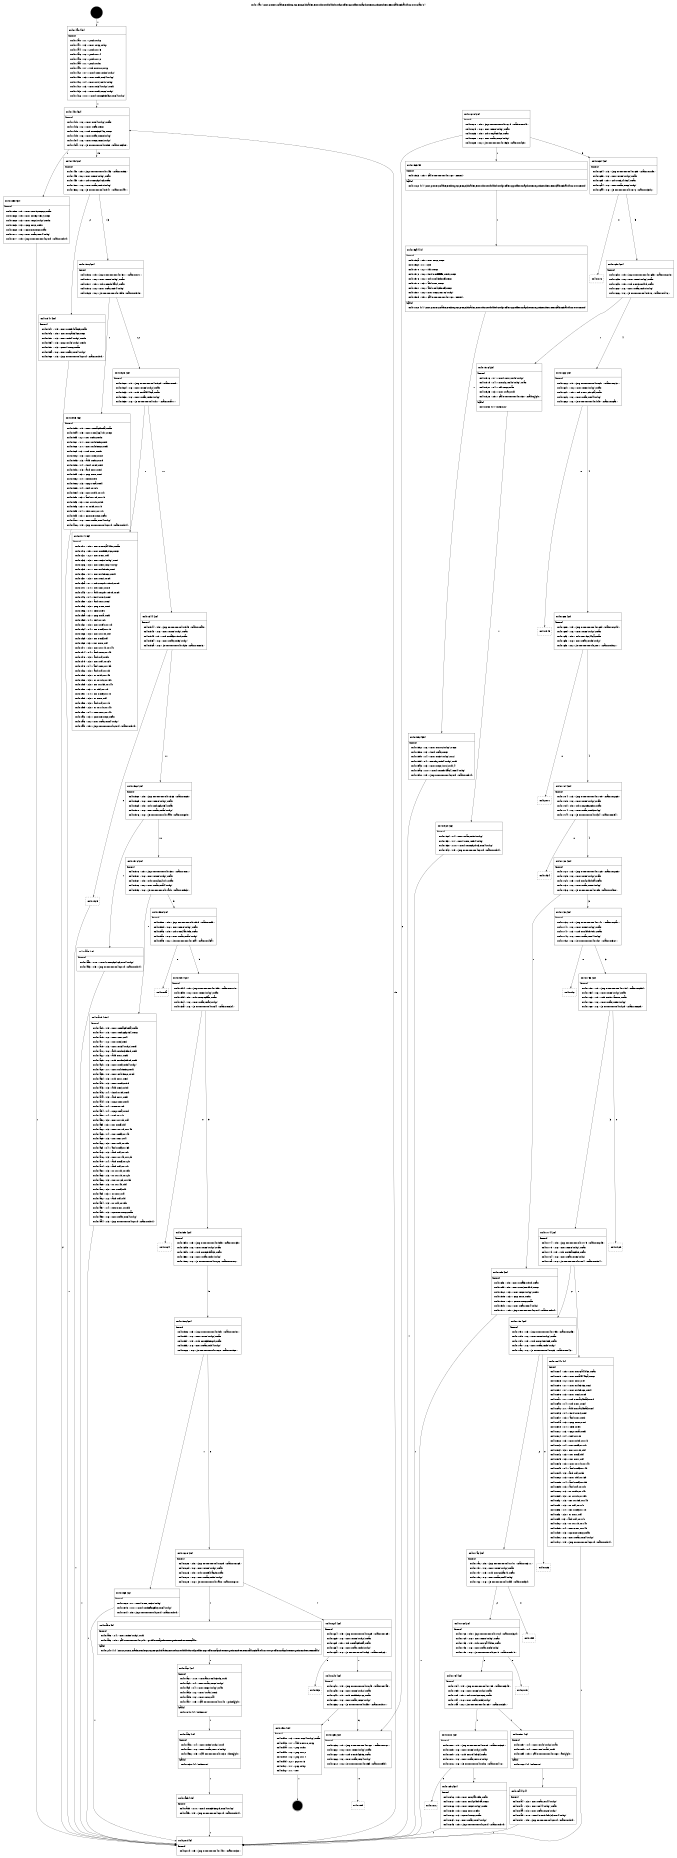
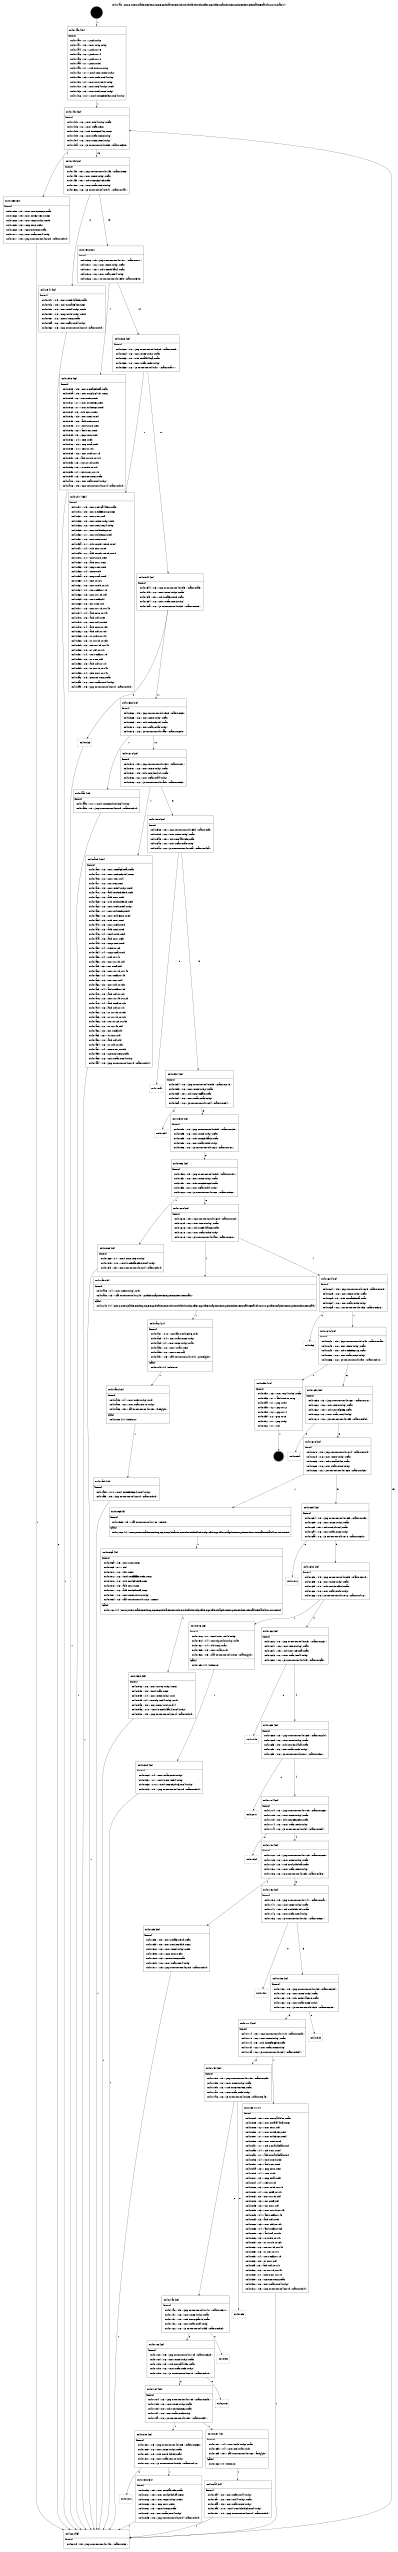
edge "0x401678 [28]" -> "0x40165c [28]": reversed
